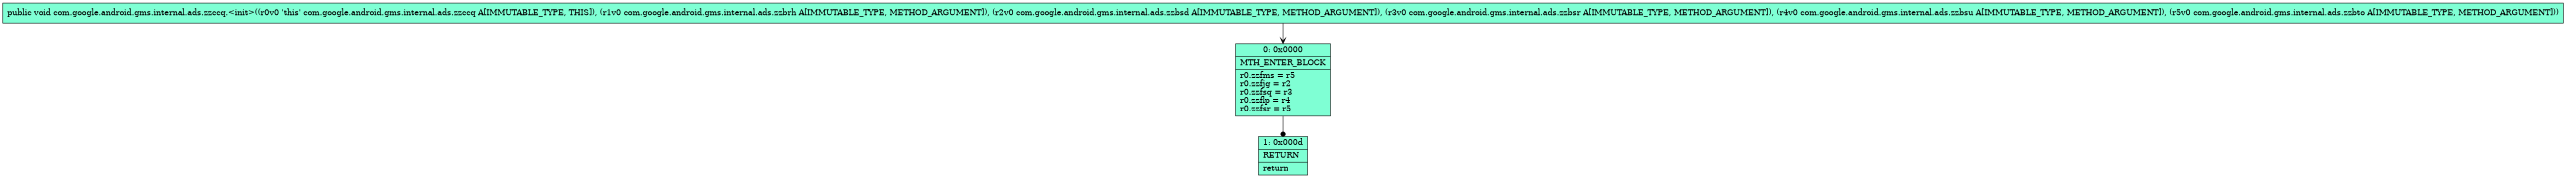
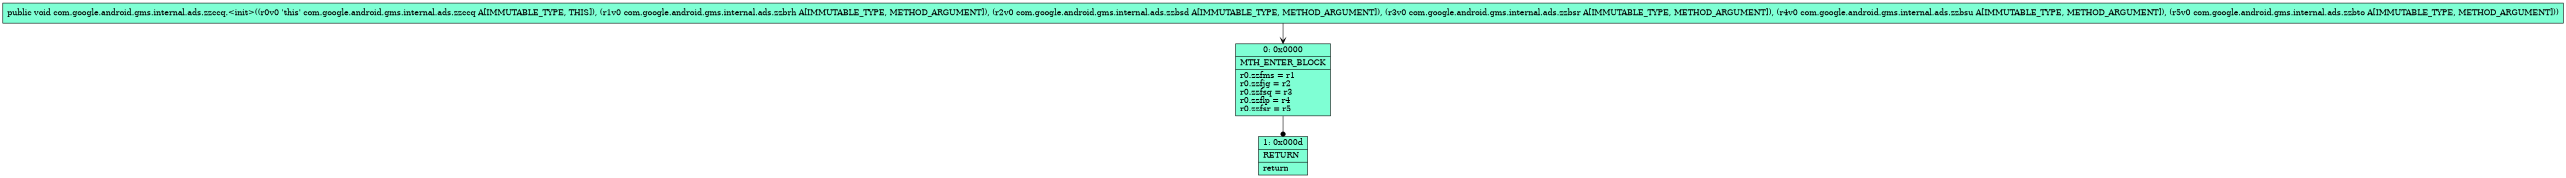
node "0: 0x0000": text "r0.zzfms = r5" -> "r0.zzfms = r1"
